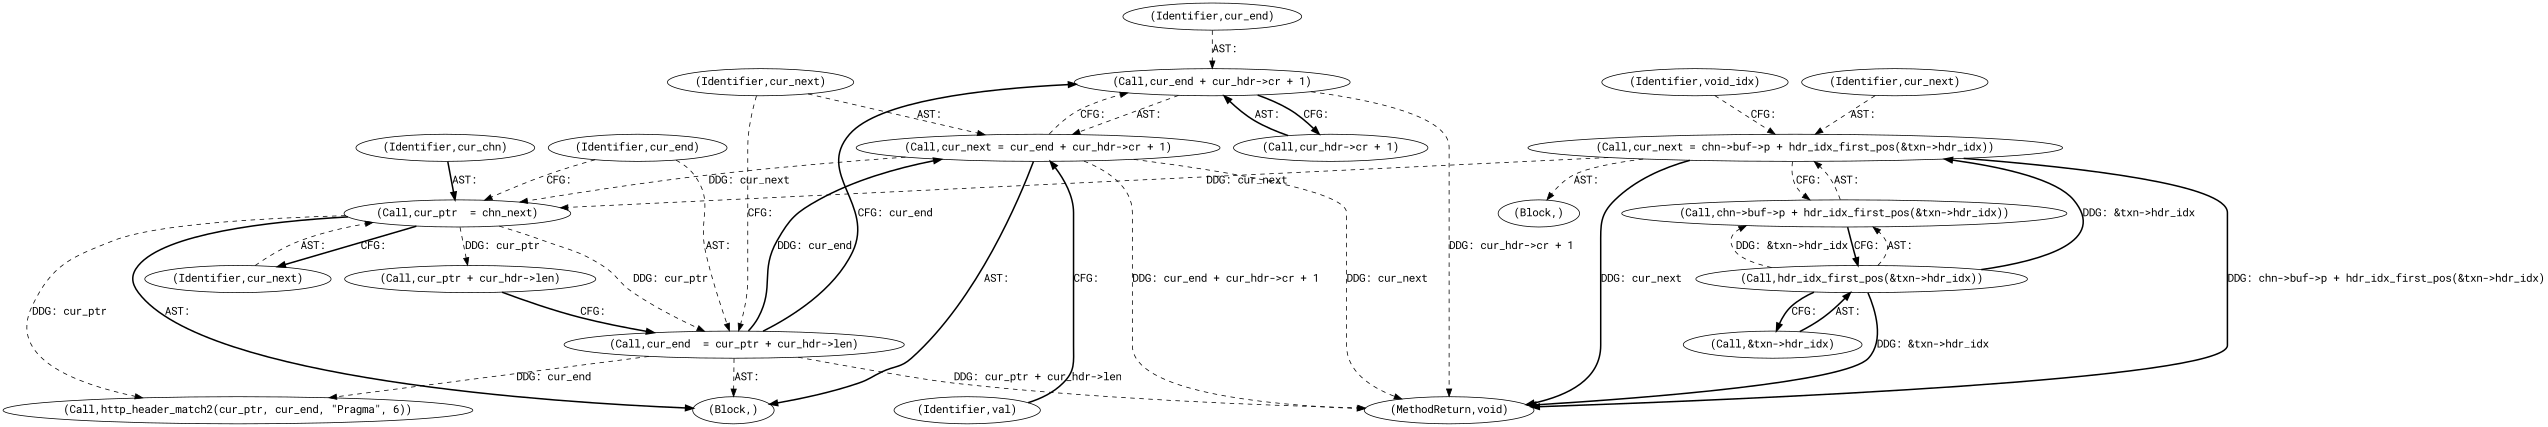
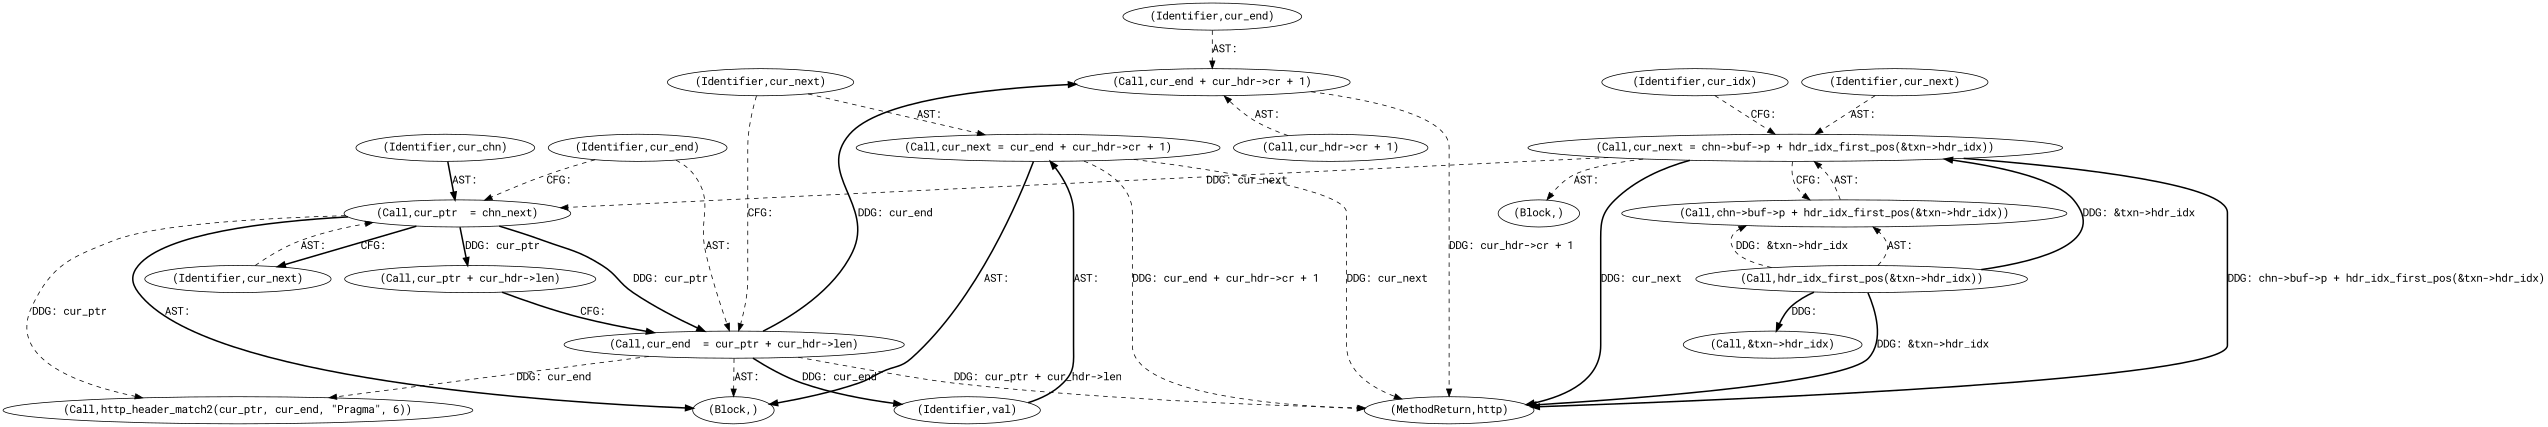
node "(Identifier,void_idx)": label "(Identifier,void_idx)" -> "(Identifier,cur_idx)"
edge "(Call,cur_end + cur_hdr->cr + 1)" -> "(Call,cur_hdr->cr + 1)": removed, label "CFG:"
edge "(Call,cur_next = cur_end + cur_hdr->cr + 1)" -> "(Call,cur_end + cur_hdr->cr + 1)": removed, label "CFG:"
edge "(Call,cur_end + cur_hdr->cr + 1)" -> "(Call,cur_next = cur_end + cur_hdr->cr + 1)": removed, label "AST:"
edge "(Call,cur_hdr->cr + 1)" -> "(Call,cur_end + cur_hdr->cr + 1)": style bold -> dashed
edge "(Call,cur_next = cur_end + cur_hdr->cr + 1)" -> "(Call,cur_ptr  = chn_next)": removed, label "DDG: cur_next"
edge "(Call,cur_end  = cur_ptr + cur_hdr->len)" -> "(Call,cur_next = cur_end + cur_hdr->cr + 1)": now "(Call,cur_end  = cur_ptr + cur_hdr->len)" -> "(Identifier,val)"
edge "(Call,cur_end  = cur_ptr + cur_hdr->len)" -> "(Call,cur_end + cur_hdr->cr + 1)": label "CFG: cur_end" -> "DDG: cur_end"
edge "(Call,cur_ptr  = chn_next)" -> "(Call,cur_ptr + cur_hdr->len)": style dashed -> bold
edge "(Call,chn->buf->p + hdr_idx_first_pos(&txn->hdr_idx))" -> "(Call,hdr_idx_first_pos(&txn->hdr_idx))": removed, label "CFG:"
edge "(Call,cur_ptr  = chn_next)" -> "(Call,cur_end  = cur_ptr + cur_hdr->len)": style dashed -> bold
edge "(Identifier,val)" -> "(Call,cur_next = cur_end + cur_hdr->cr + 1)": label "CFG: " -> "AST: "
edge "(Call,hdr_idx_first_pos(&txn->hdr_idx))" -> "(Call,&txn->hdr_idx)": label "CFG: " -> "DDG: "
edge "(Call,&txn->hdr_idx)" -> "(Call,hdr_idx_first_pos(&txn->hdr_idx))": removed, label "AST:"
node "(MethodReturn,void)": label "(MethodReturn,void)" -> "(MethodReturn,http)"
